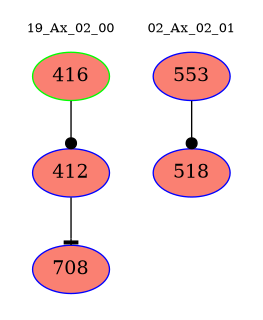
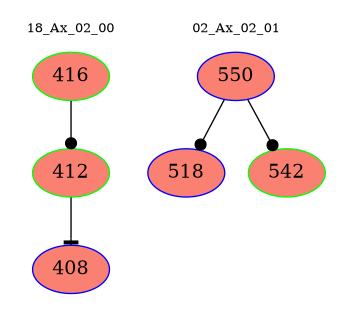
cluster "19_Ax_02_00": label "19_Ax_02_00" -> "18_Ax_02_00"
node "553": label "553" -> "550"
node "412": color blue -> green
node "542": added
node "708": label "708" -> "408"
